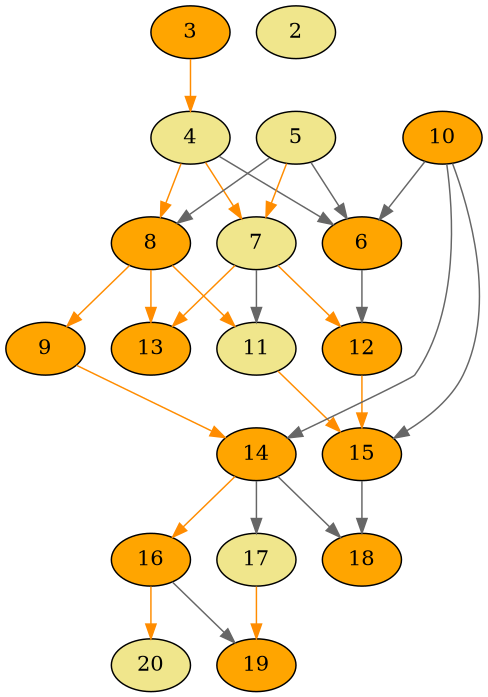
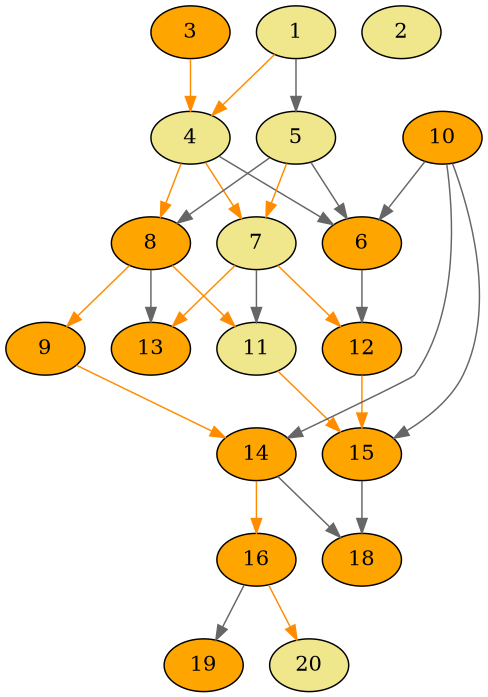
node "1": added
edge "8" -> "13": color darkorange -> gray40
node "17": removed
